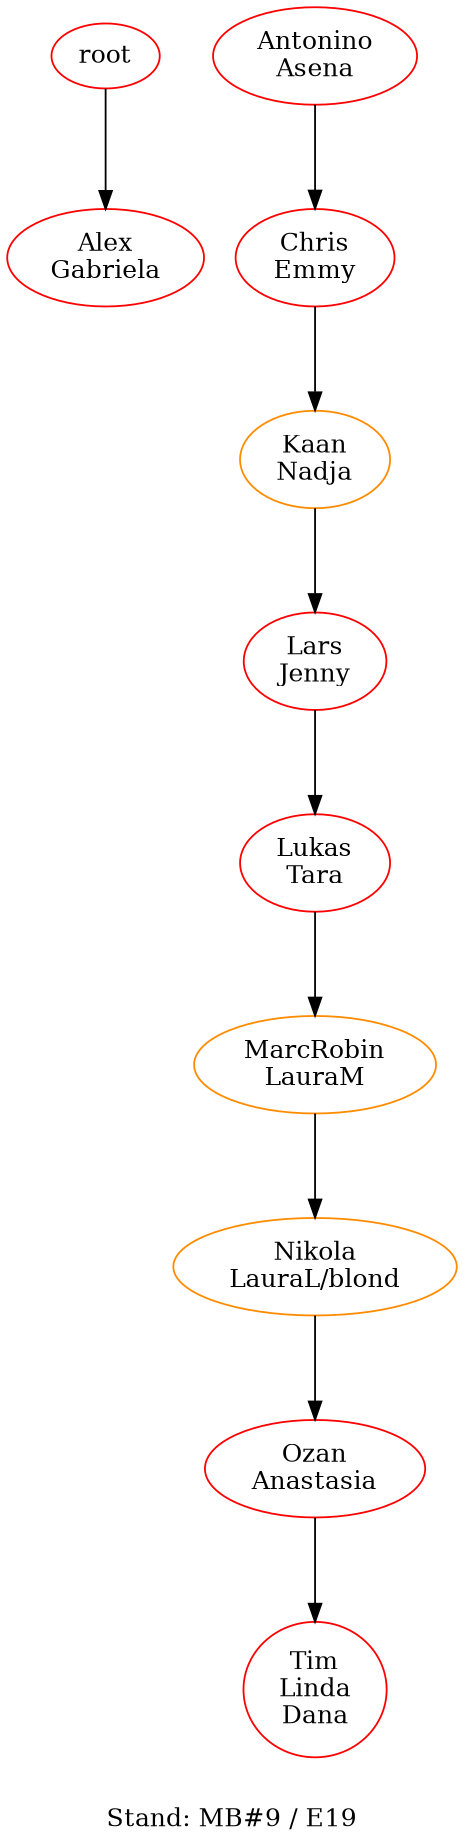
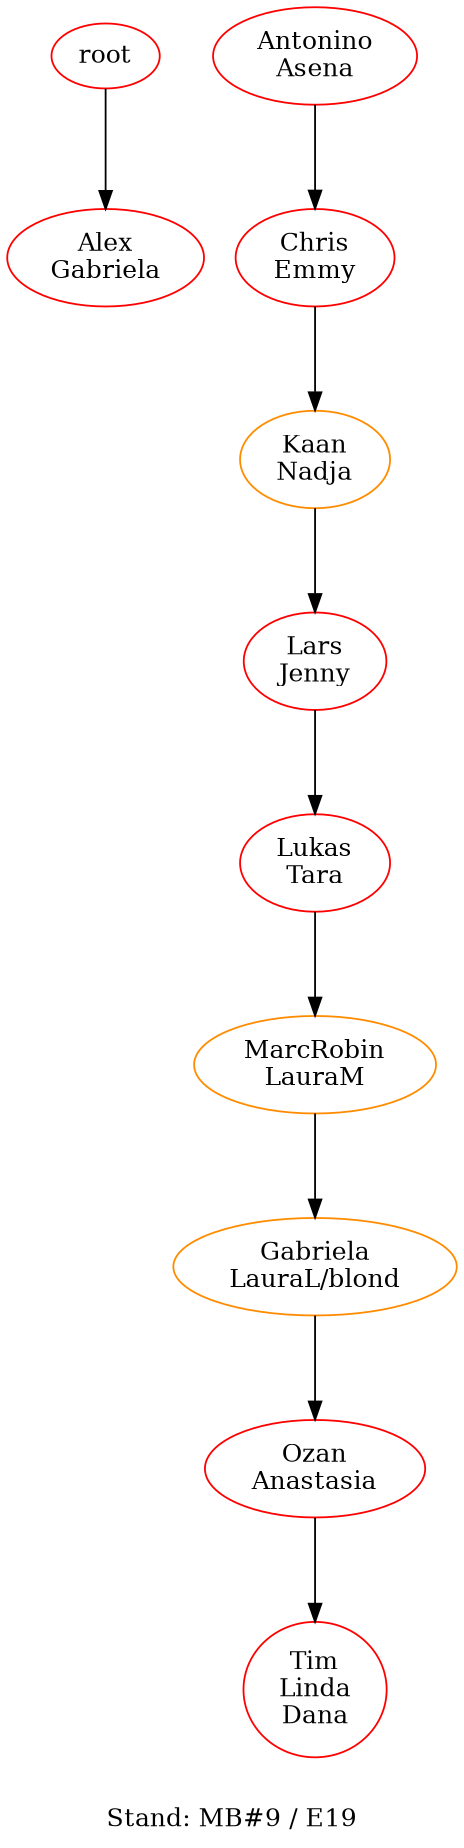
node "Nikola LauraL/blond": label "Nikola LauraL/blond" -> "Gabriela LauraL/blond"
